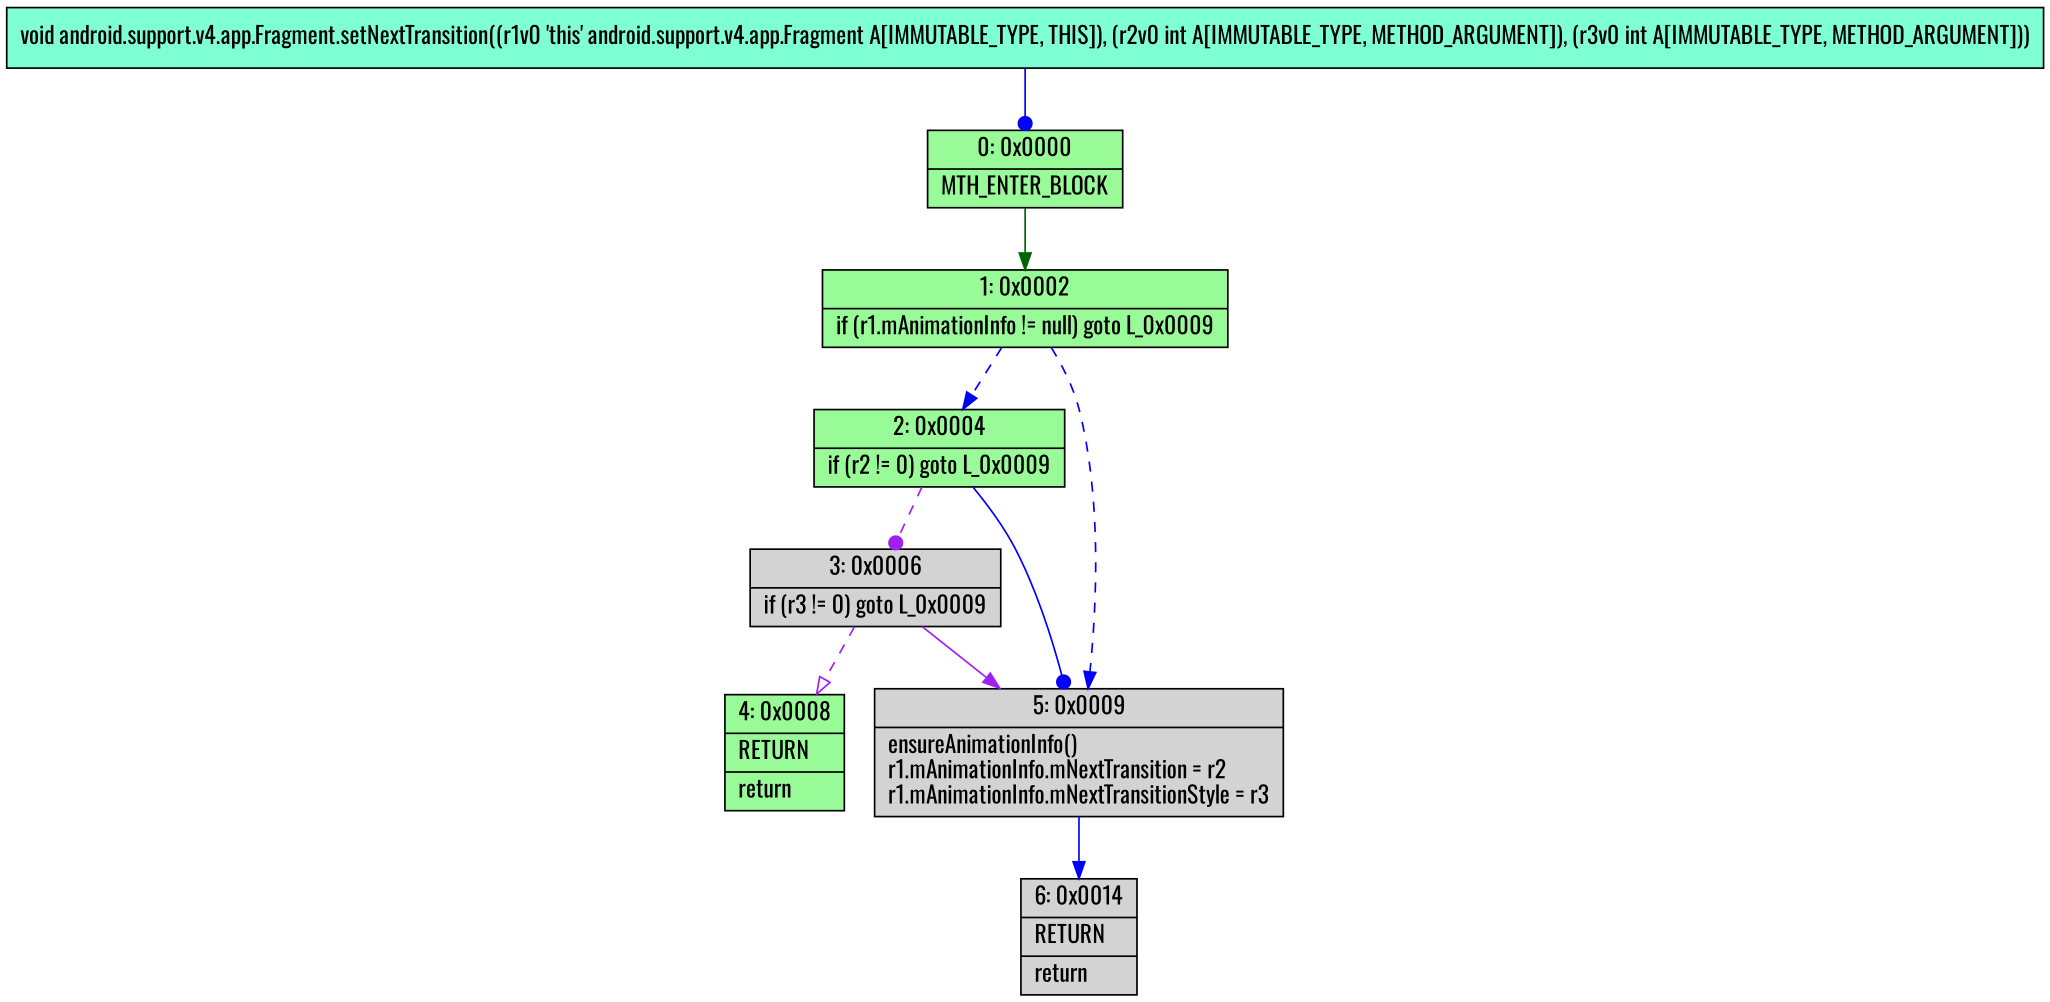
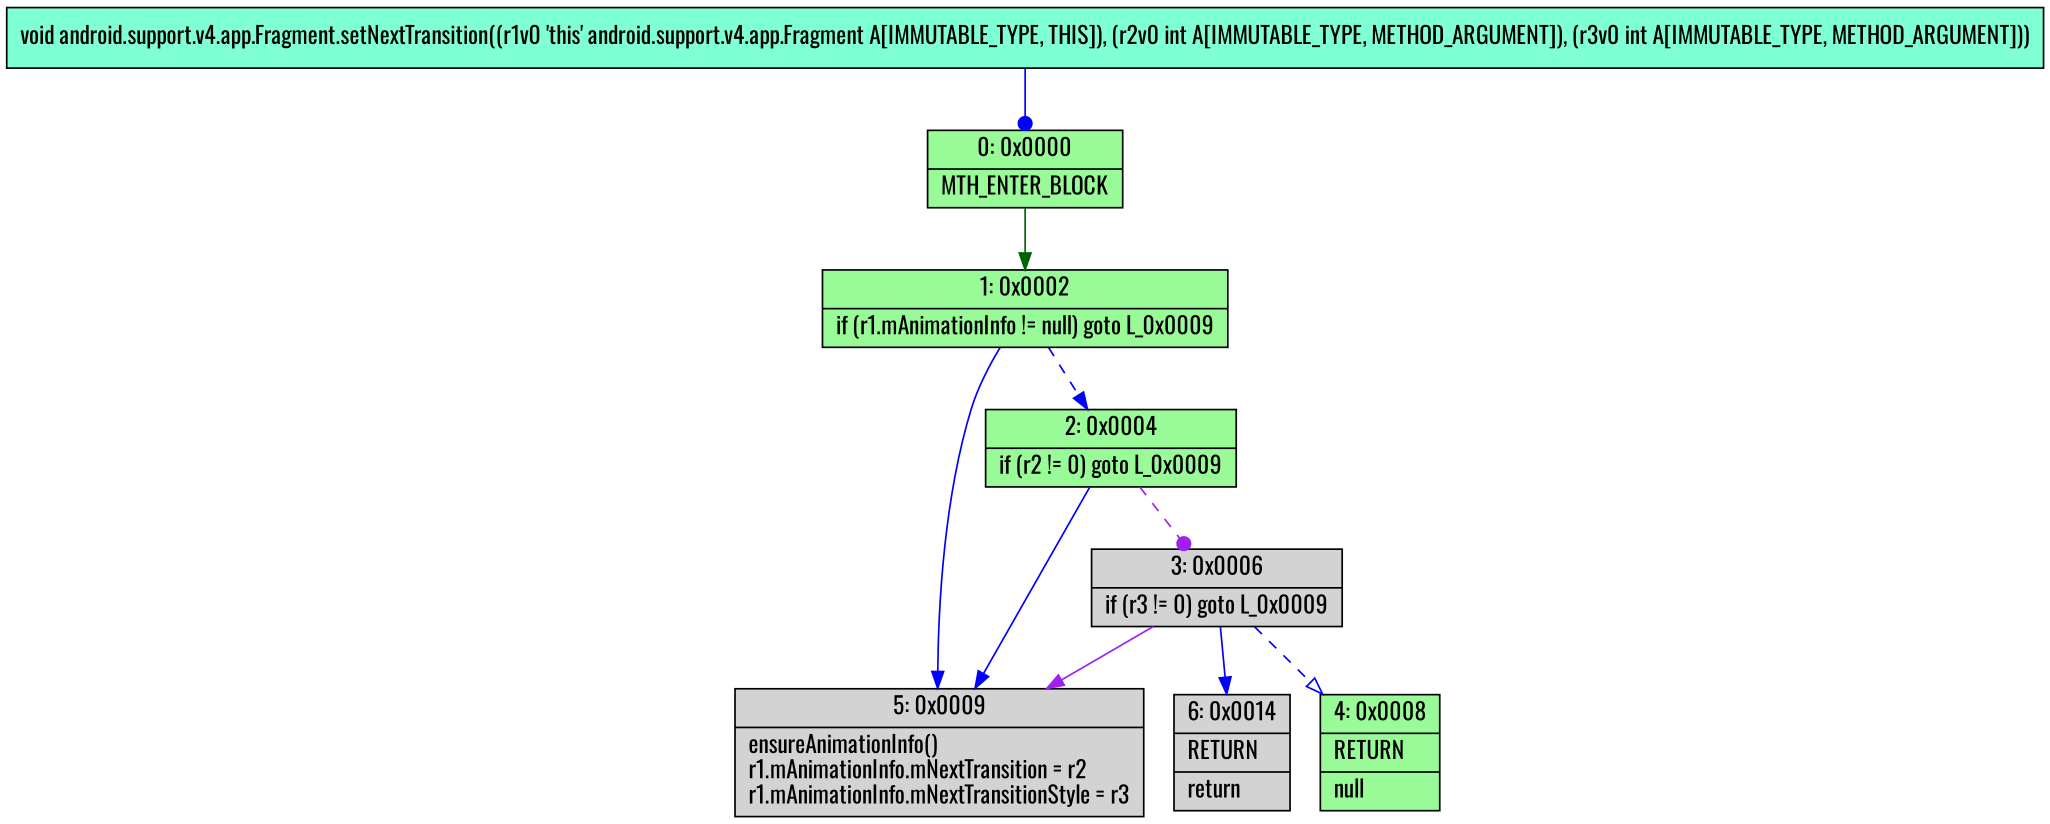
edge "1: 0x0002" -> "5: 0x0009": style dashed -> solid
edge "2: 0x0004" -> "5: 0x0009": arrowhead dot -> normal
edge "3: 0x0006" -> "4: 0x0008": color purple -> blue
node "4: 0x0008": text "return" -> "null"
edge "5: 0x0009" -> "6: 0x0014": now "3: 0x0006" -> "6: 0x0014"
